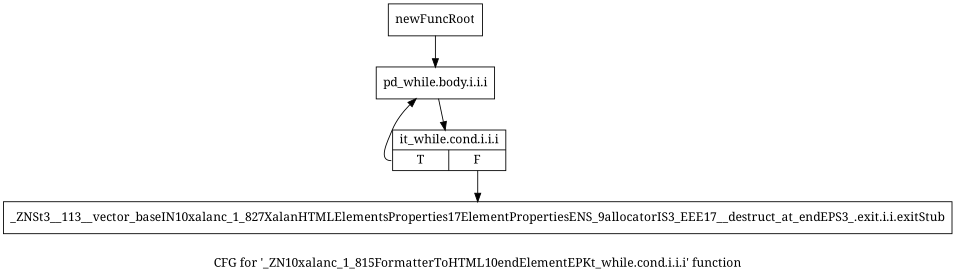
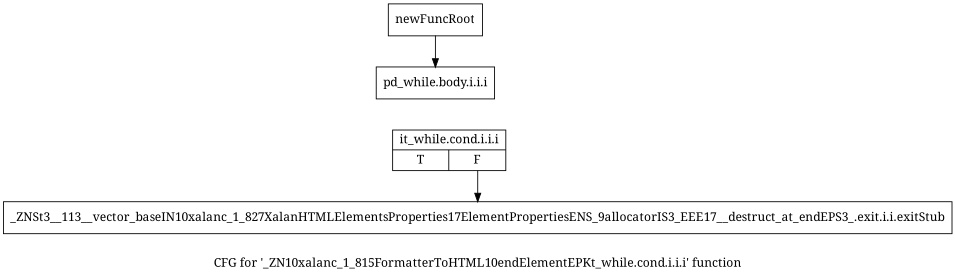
edge "pd_while.body.i.i.i" -> "it_while.cond.i.i.i": removed
edge "it_while.cond.i.i.i" -> "pd_while.body.i.i.i": removed
